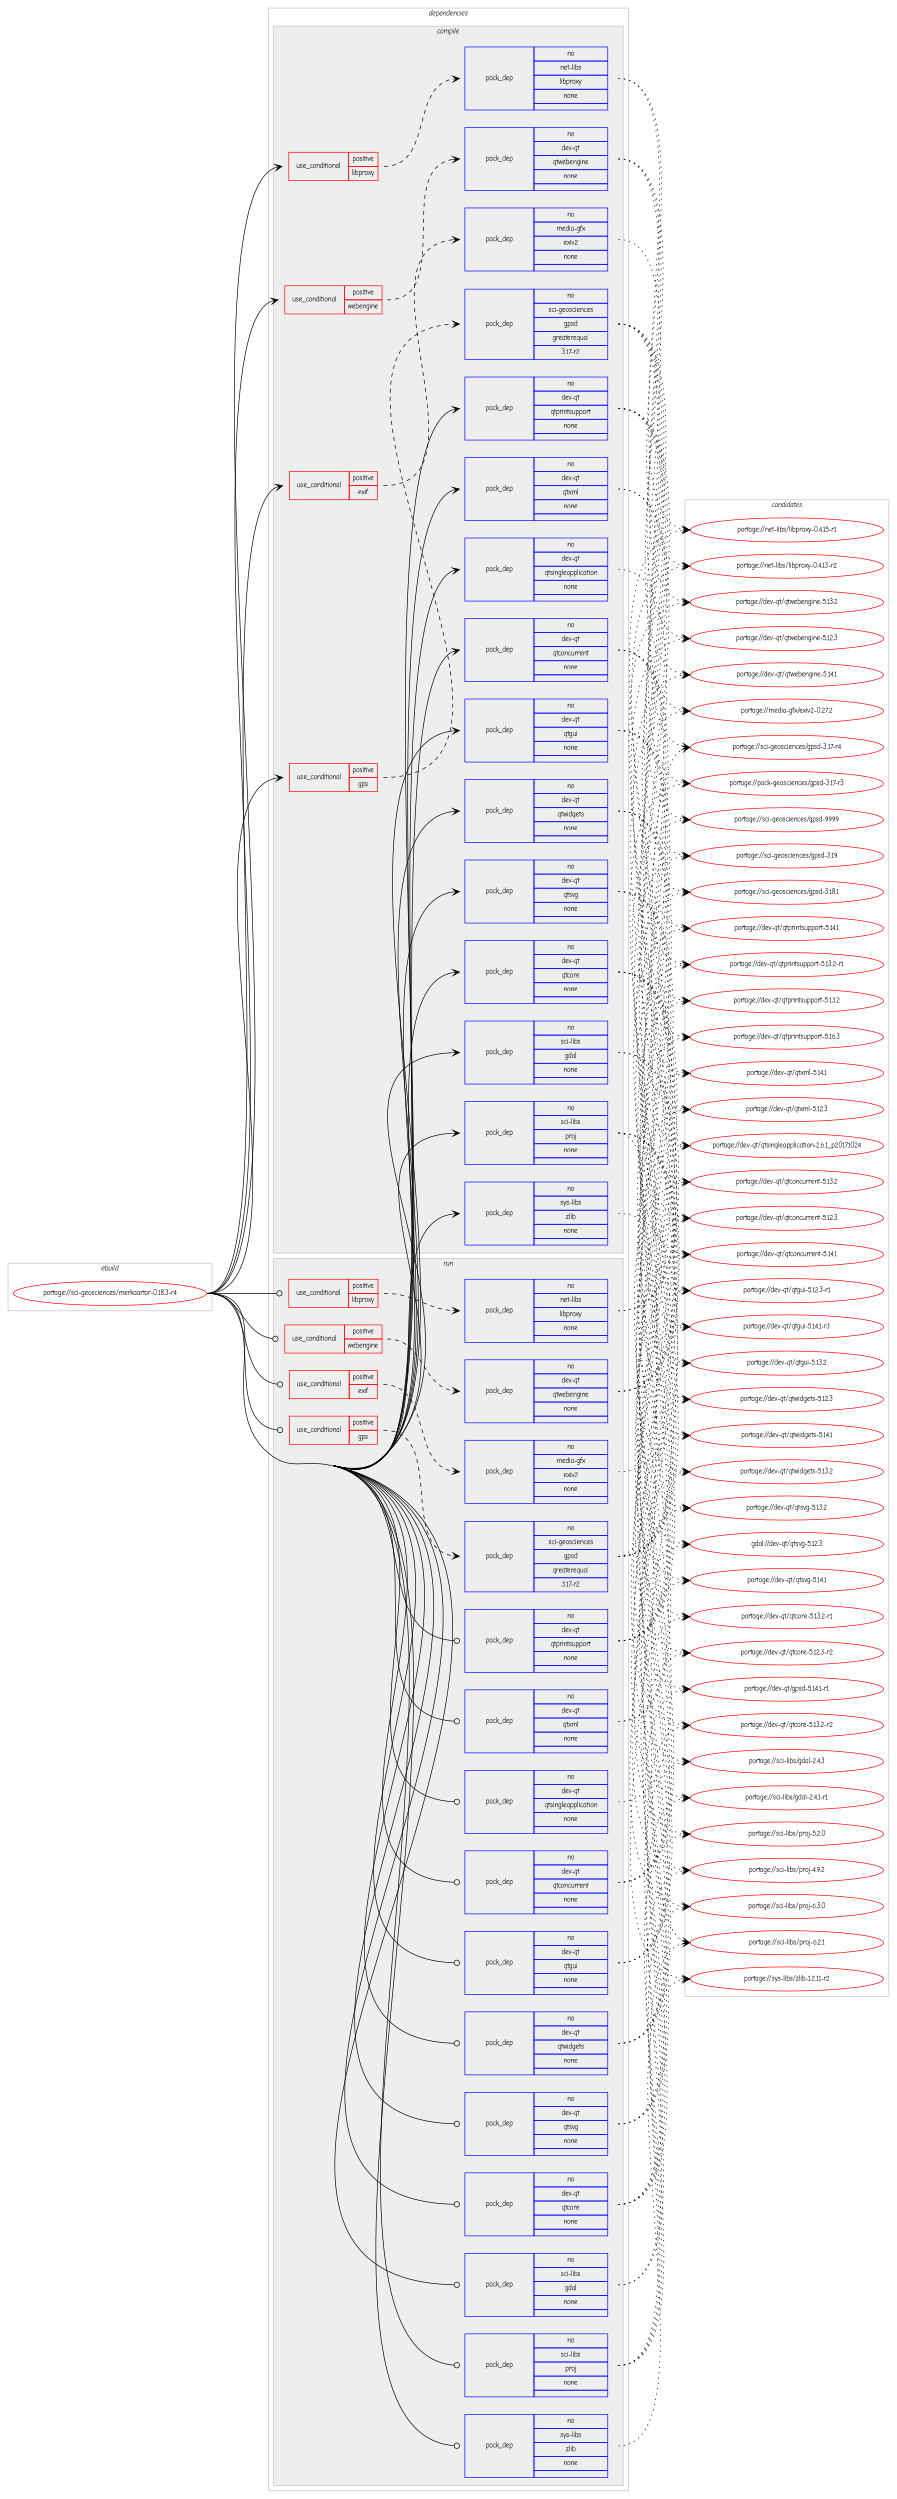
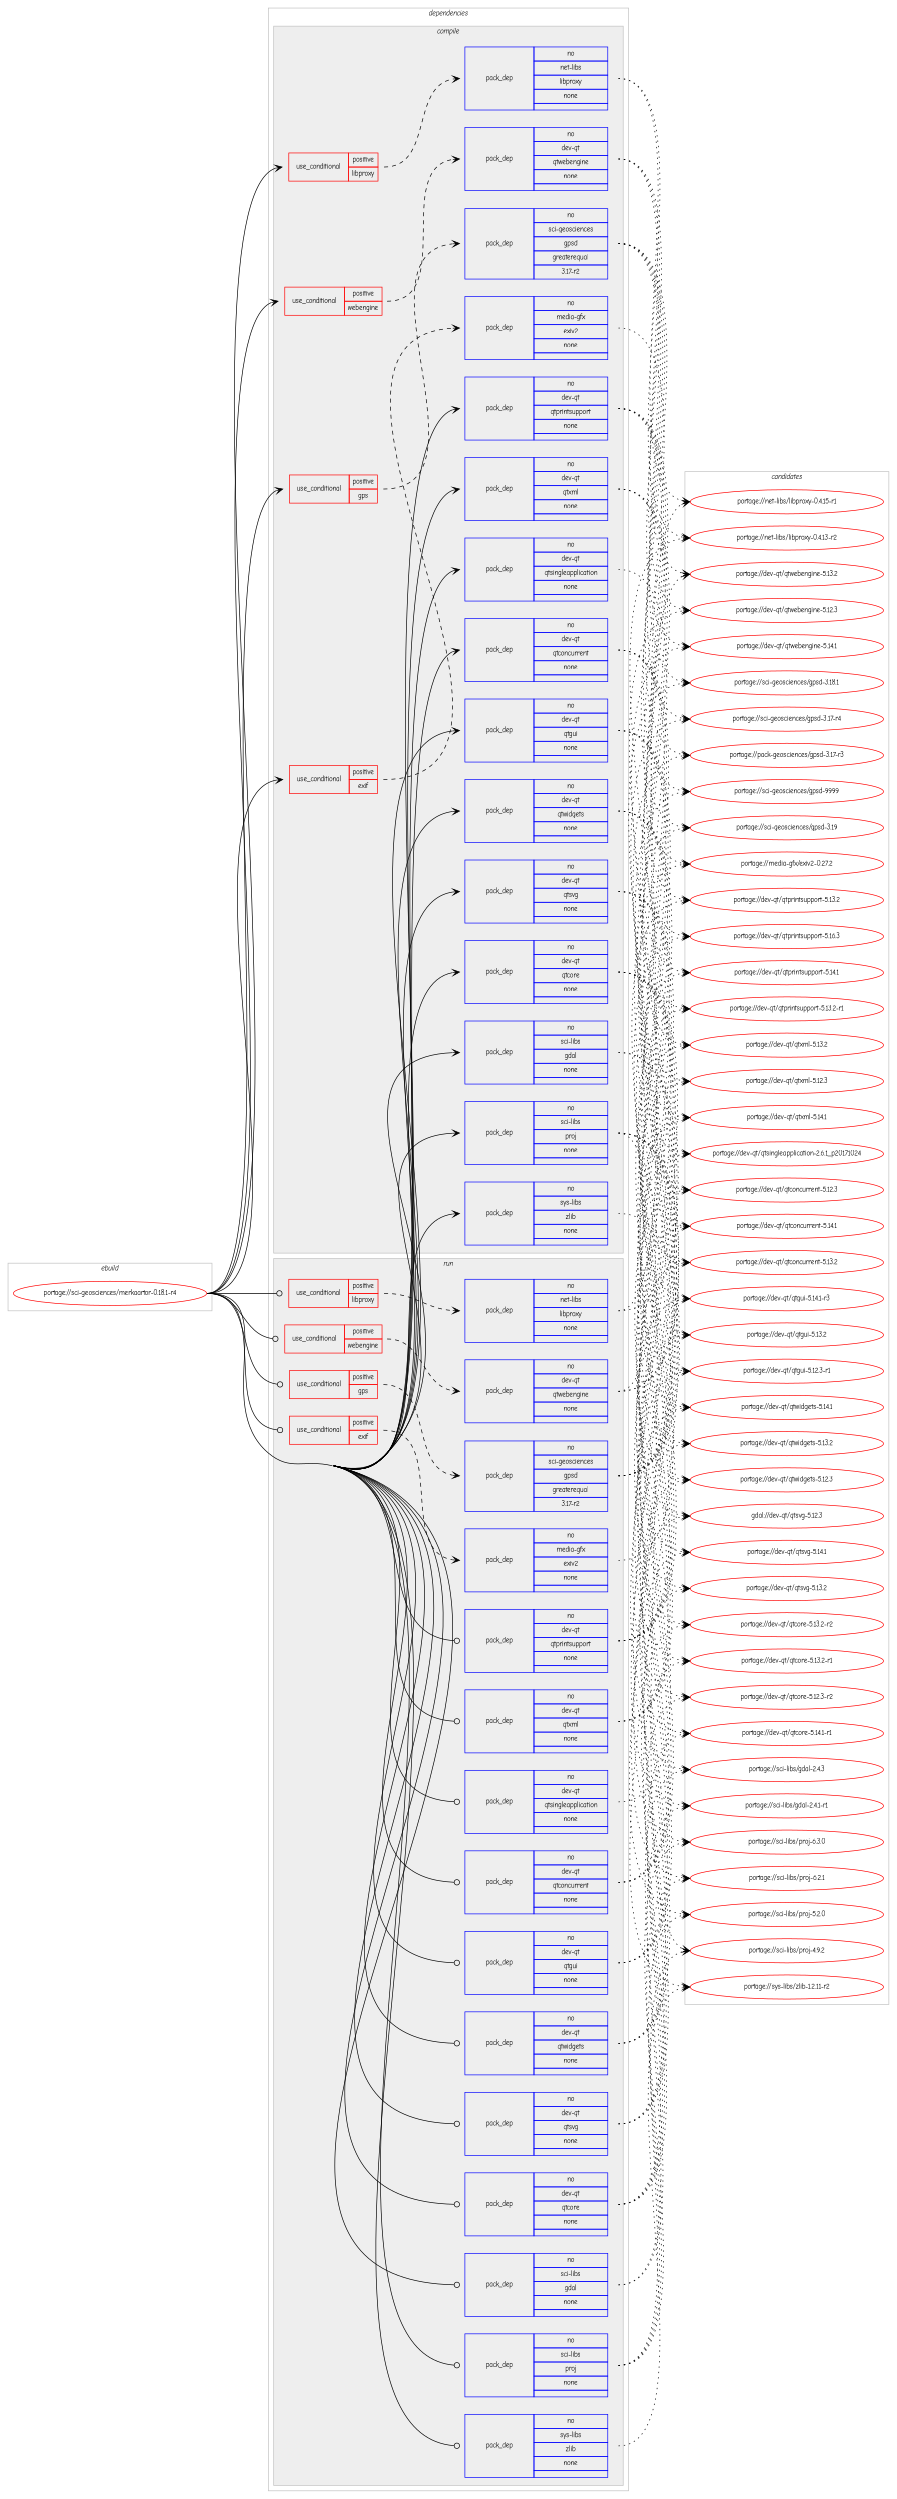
node "portage://dev-qt/qtxml-5.13.2": added
node "portage://sci-geosciences/merkaartor-0.18.3-r4": label "portage://sci-geosciences/merkaartor-0.18.3-r4" -> "portage://sci-geosciences/merkaartor-0.18.1-r4"
node "portage://dev-qt/gpsd-5.14.1-r1": label "portage://dev-qt/gpsd-5.14.1-r1" -> "portage://dev-qt/qtcore-5.14.1-r1"
